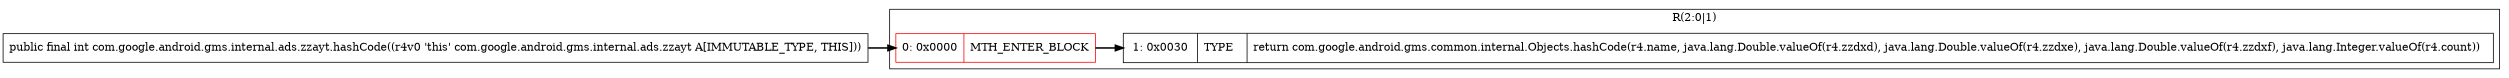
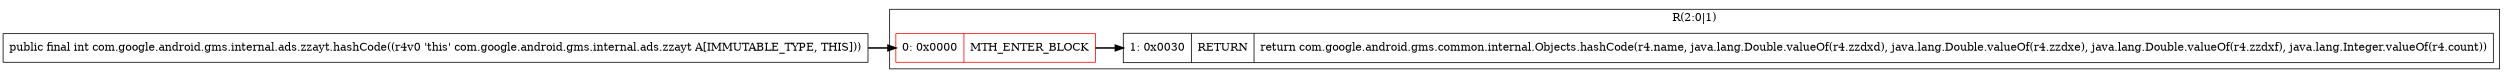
node "1: 0x0030": text "TYPE" -> "RETURN"
